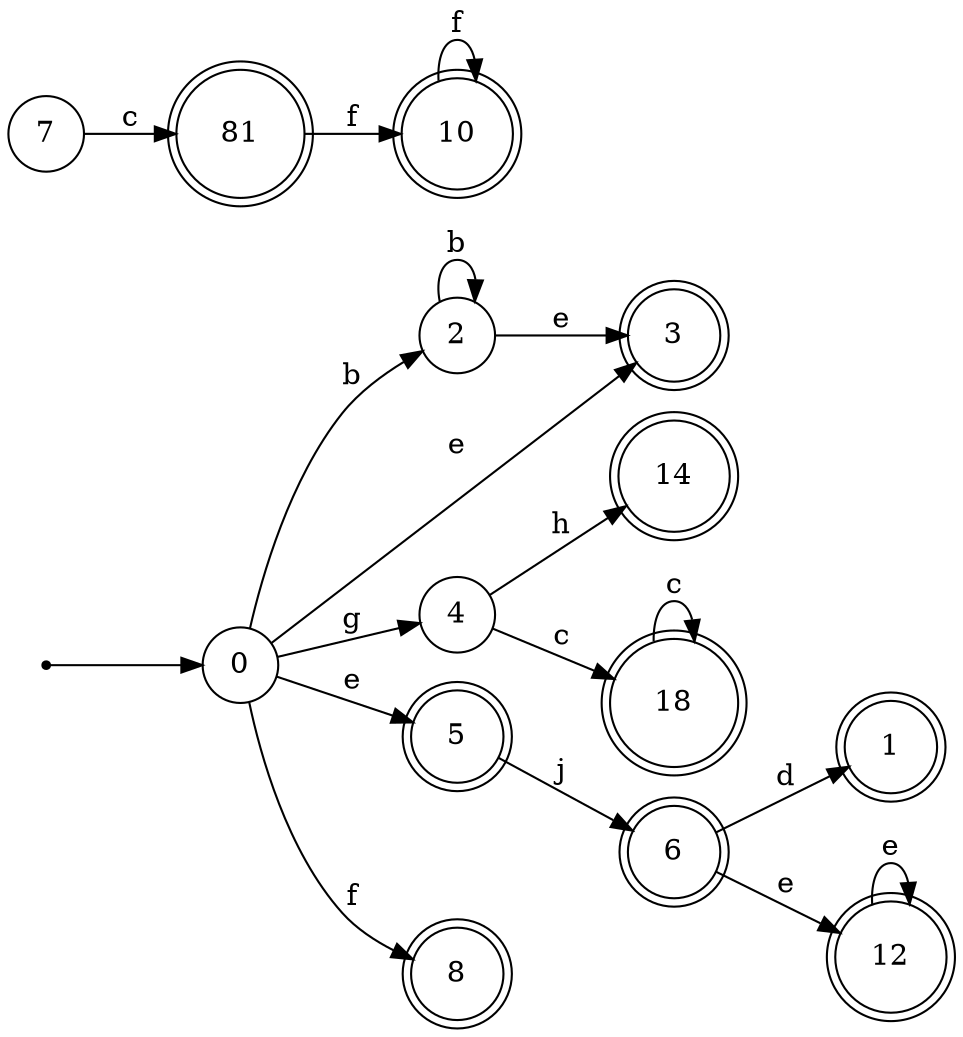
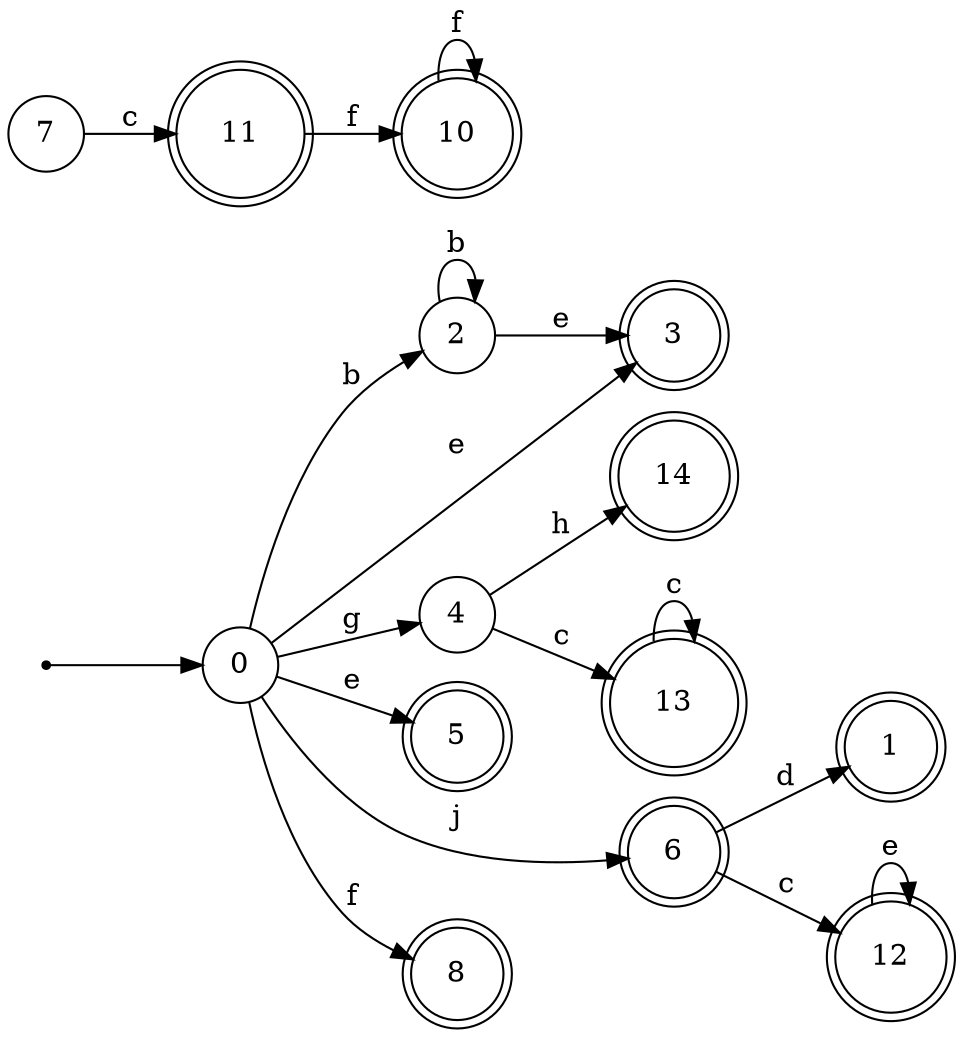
node "81": label "81" -> "11"
node "18": label "18" -> "13"
edge "5" -> "6": now "0" -> "6"
edge "6" -> "12": label "e" -> "c"
